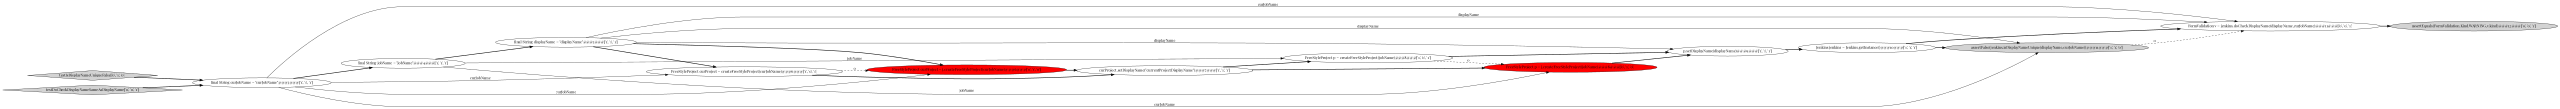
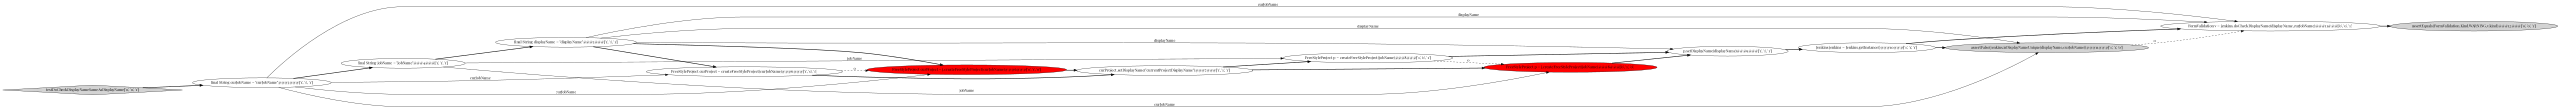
node "testIsDisplayNameUniqueFalse['0', '1', '0']": removed
